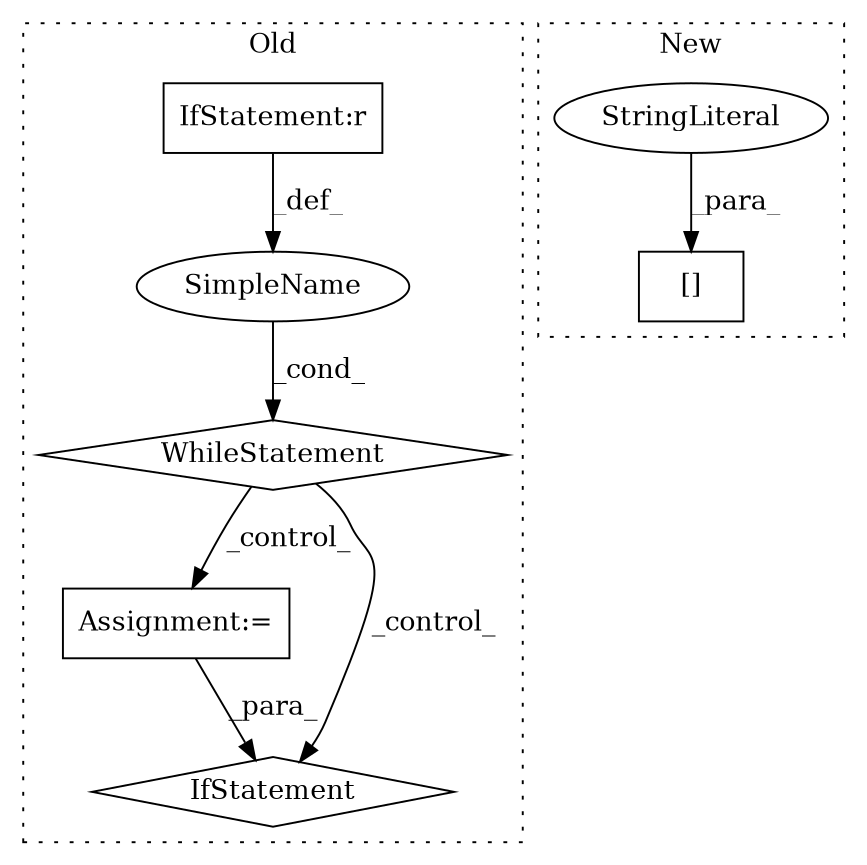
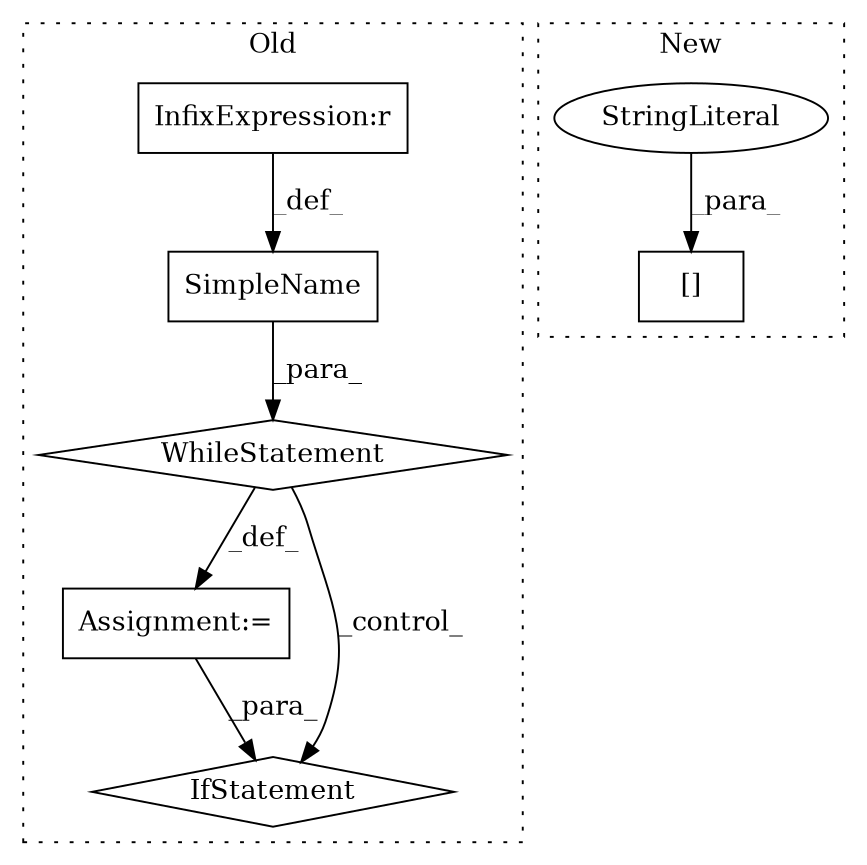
node "IfStatement:r": label "IfStatement:r" -> "InfixExpression:r"
node "SimpleName": shape ellipse -> box
edge "SimpleName" -> "WhileStatement": label "_cond_" -> "_para_"
edge "WhileStatement" -> "Assignment:=": label "_control_" -> "_def_"
